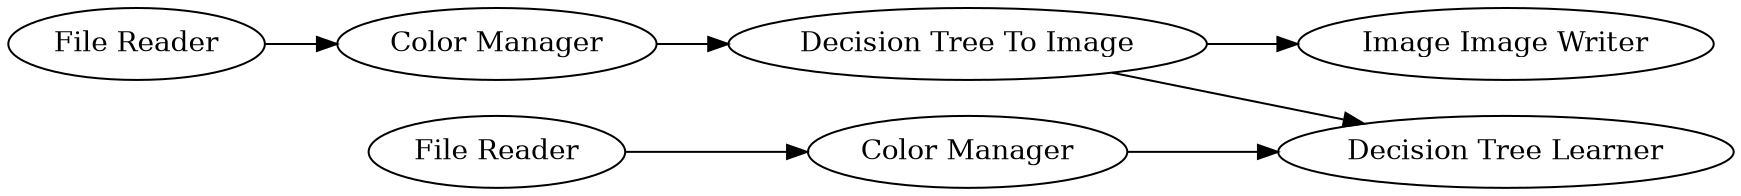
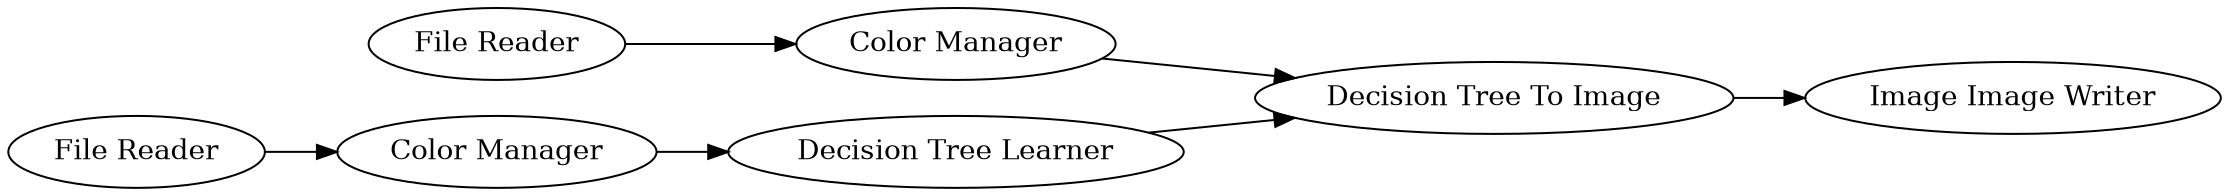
edge "Decision Tree To Image" -> "Decision Tree Learner": reversed
